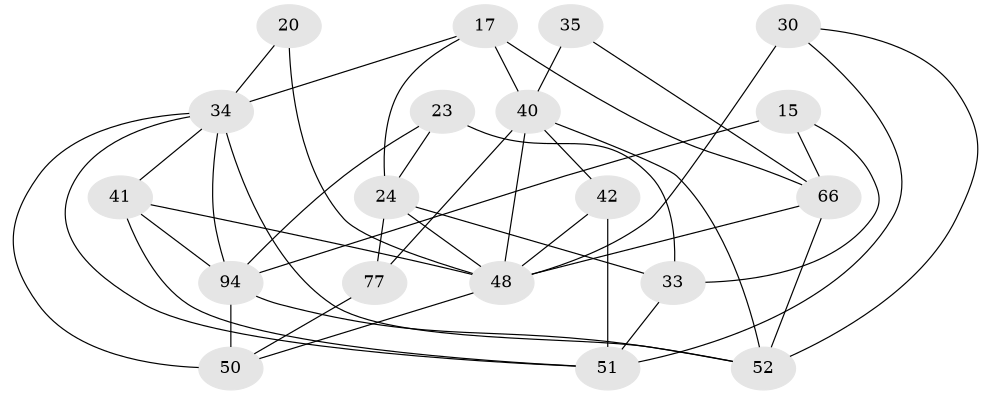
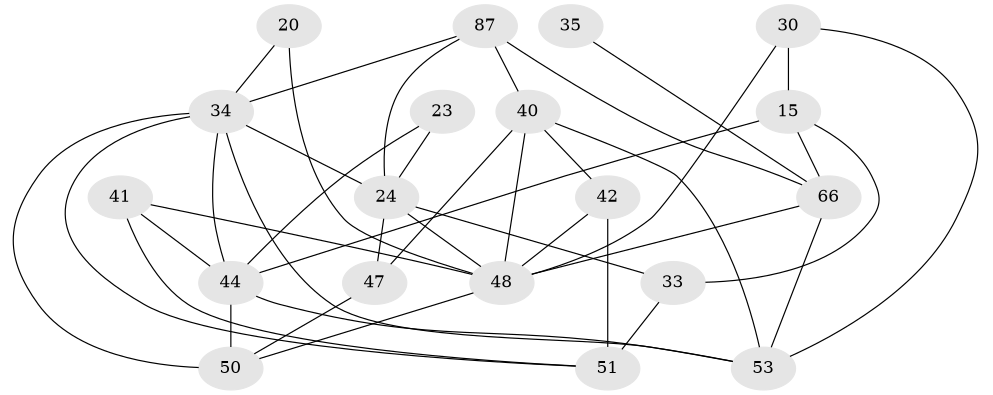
node "17": label "17" -> "87"
edge "35" -- "40": removed
edge "23" -- "33": removed
edge "34" -- "41": now "34" -- "24"
edge "30" -- "51": now "30" -- "15"
node "94": label "94" -> "44"
node "77": label "77" -> "47"
node "52": label "52" -> "53"
